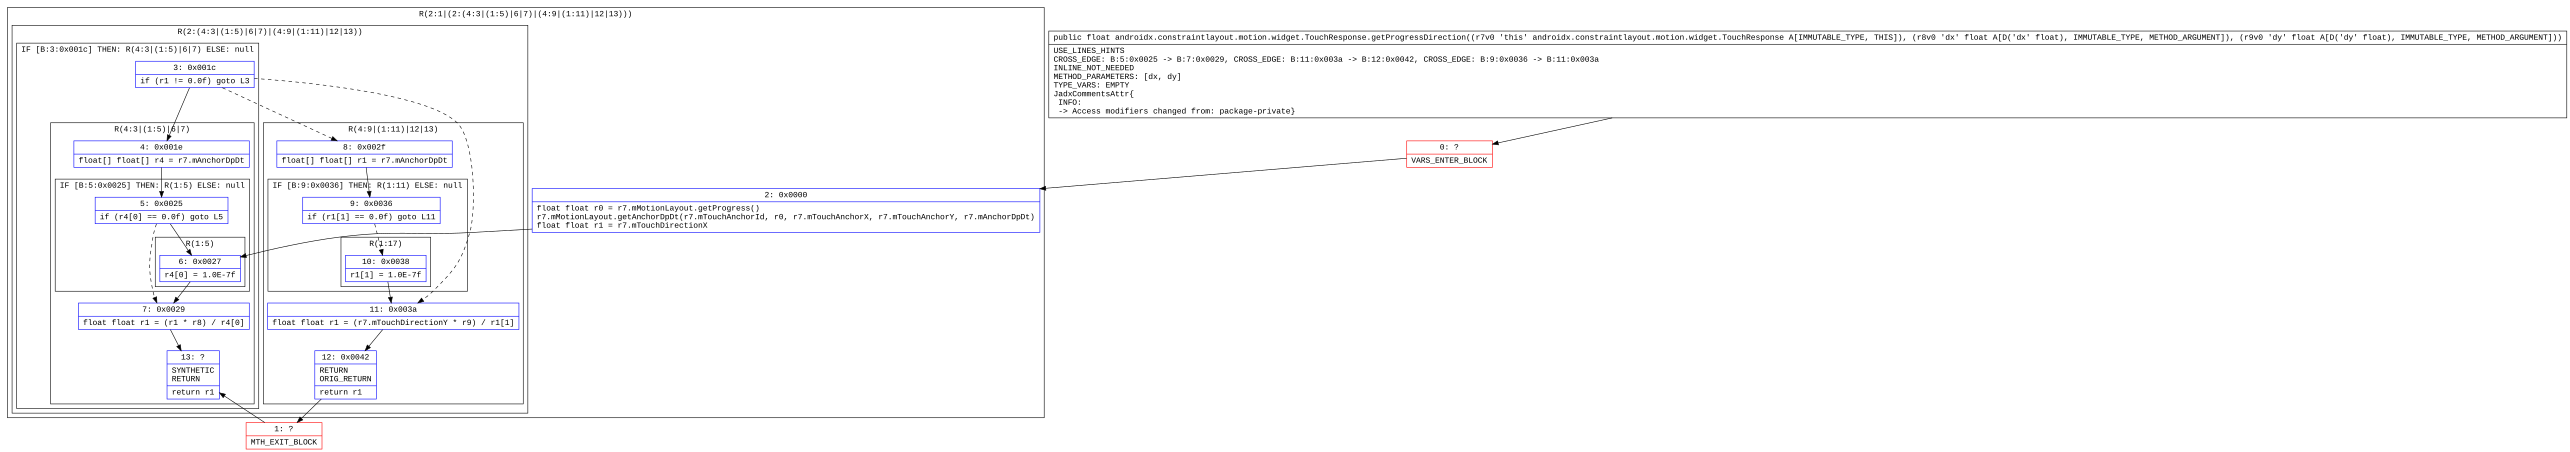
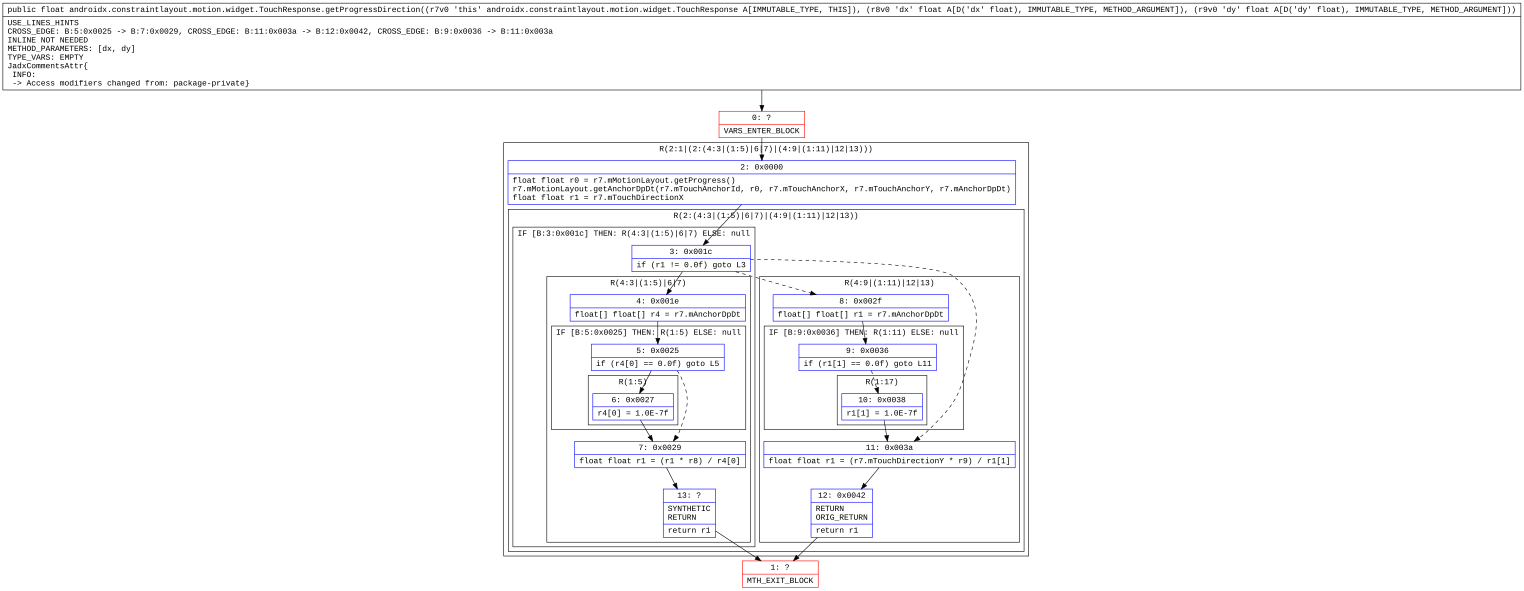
edge "2: 0x0000" -> "6: 0x0027": now "2: 0x0000" -> "3: 0x001c"
edge "1: ?" -> "13: ?": reversed
